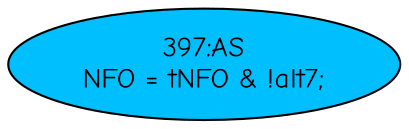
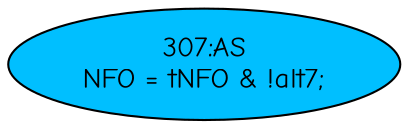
node "397:AS NFO = tNFO & !alt7;": label "397:AS NFO = tNFO & !alt7;" -> "307:AS NFO = tNFO & !alt7;"
